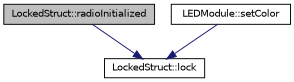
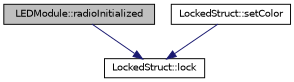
node "LockedStruct::radioInitialized": label "LockedStruct::radioInitialized" -> "LEDModule::radioInitialized"
node "LEDModule::setColor": label "LEDModule::setColor" -> "LockedStruct::setColor"
